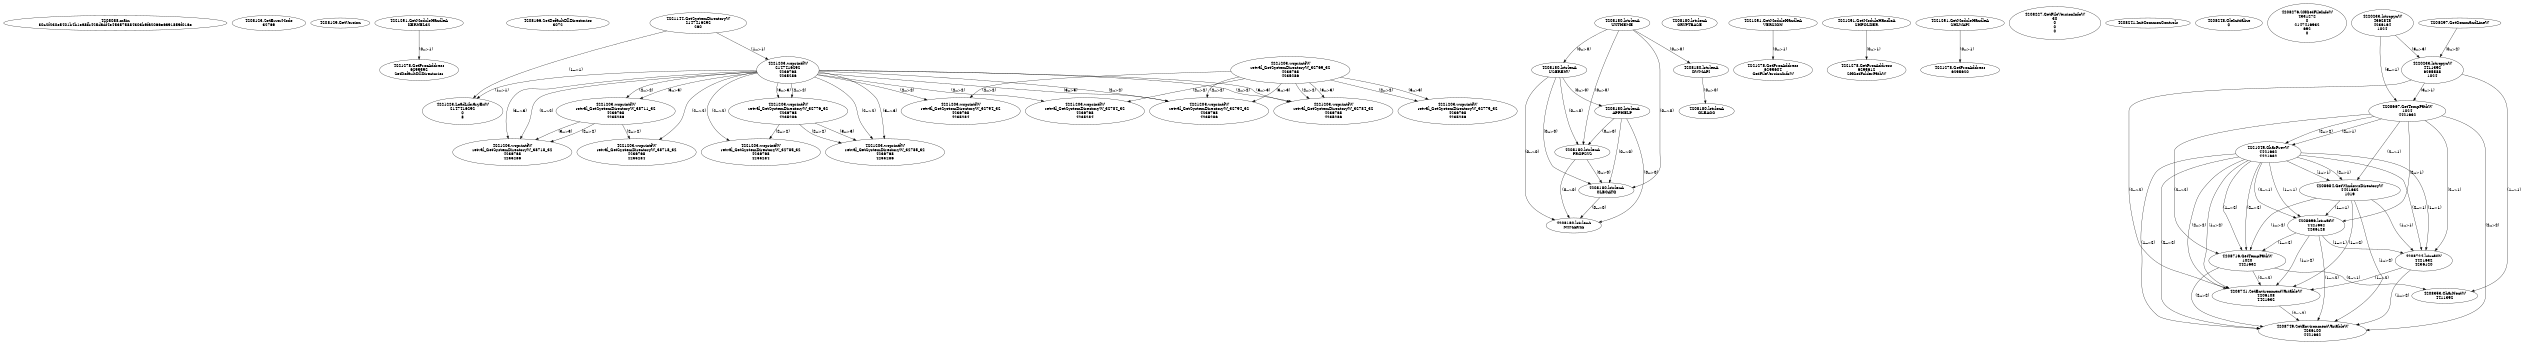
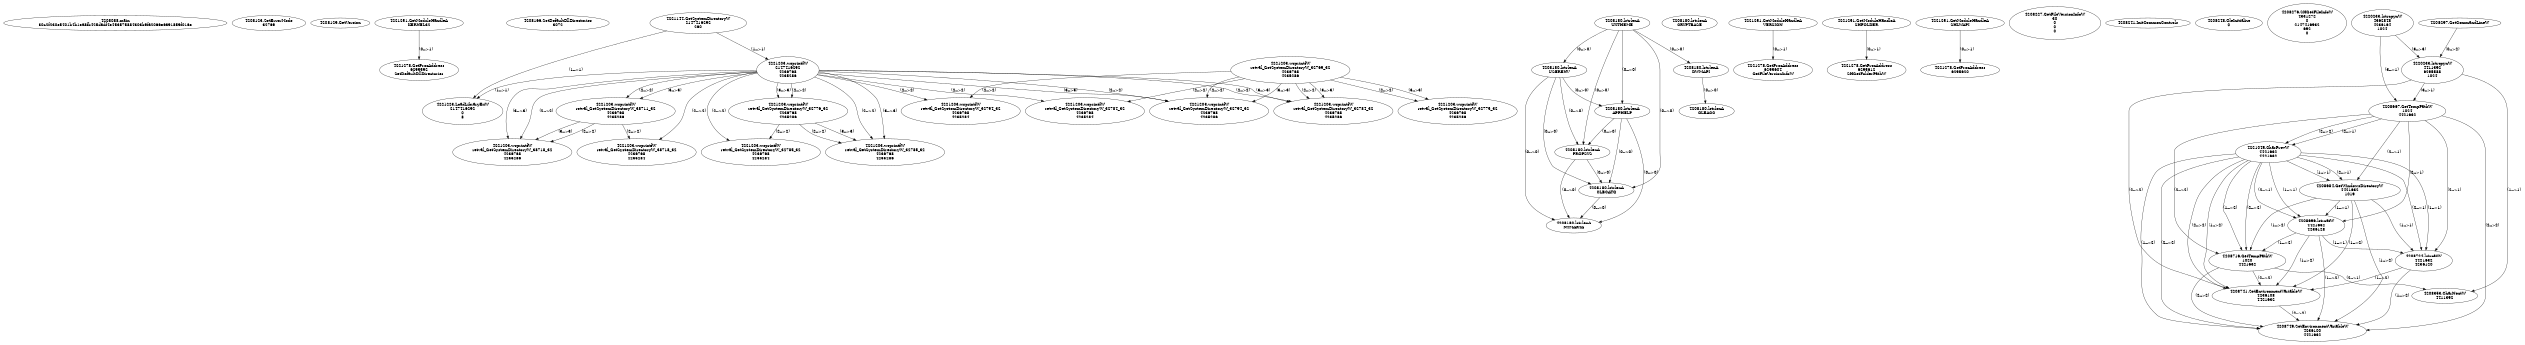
edge "4208180.lstrlenA UXTHEME" -> "4208180.lstrlenA APPHELP": added, label "(0-->0)"
node "4208741.SetEnvironmentVariableW 4206108 4421632": label "4208741.SetEnvironmentVariableW 4206108 4421632" -> "4208741.SetEnvironmentVariableW 4236108 4421632"
